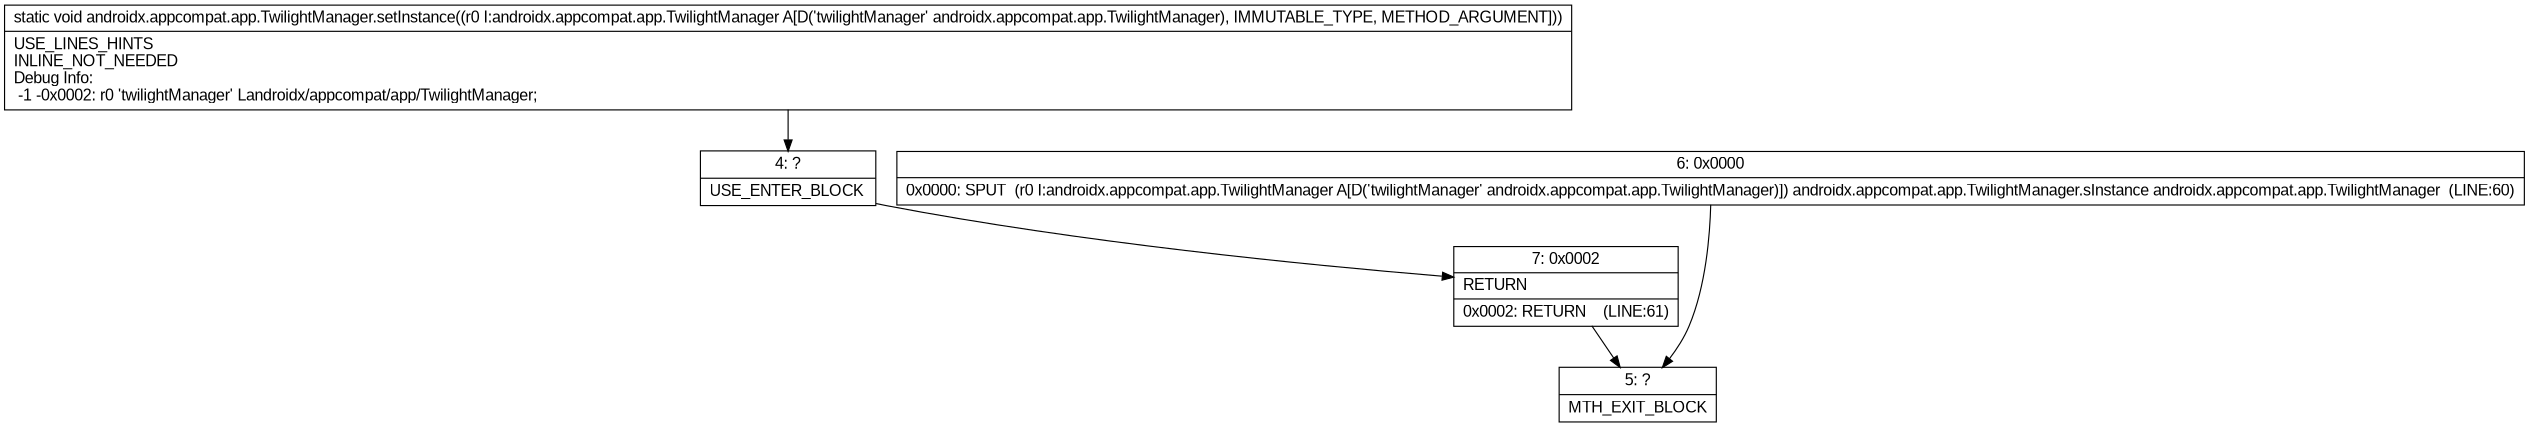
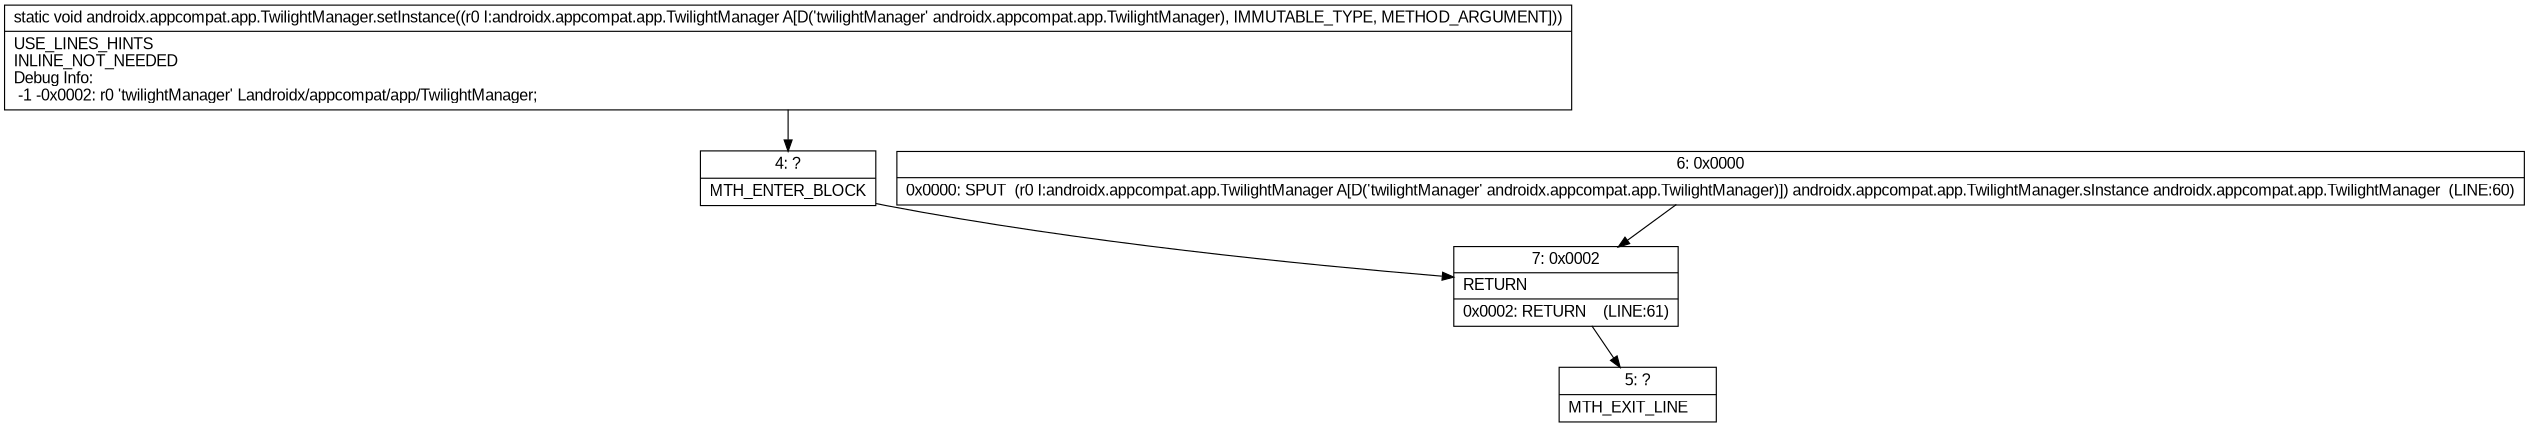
node "4: ?": text "USE_ENTER_BLOCK" -> "MTH_ENTER_BLOCK"
edge "6: 0x0000" -> "5: ?": now "6: 0x0000" -> "7: 0x0002"
node "5: ?": text "MTH_EXIT_BLOCK" -> "MTH_EXIT_LINE"
